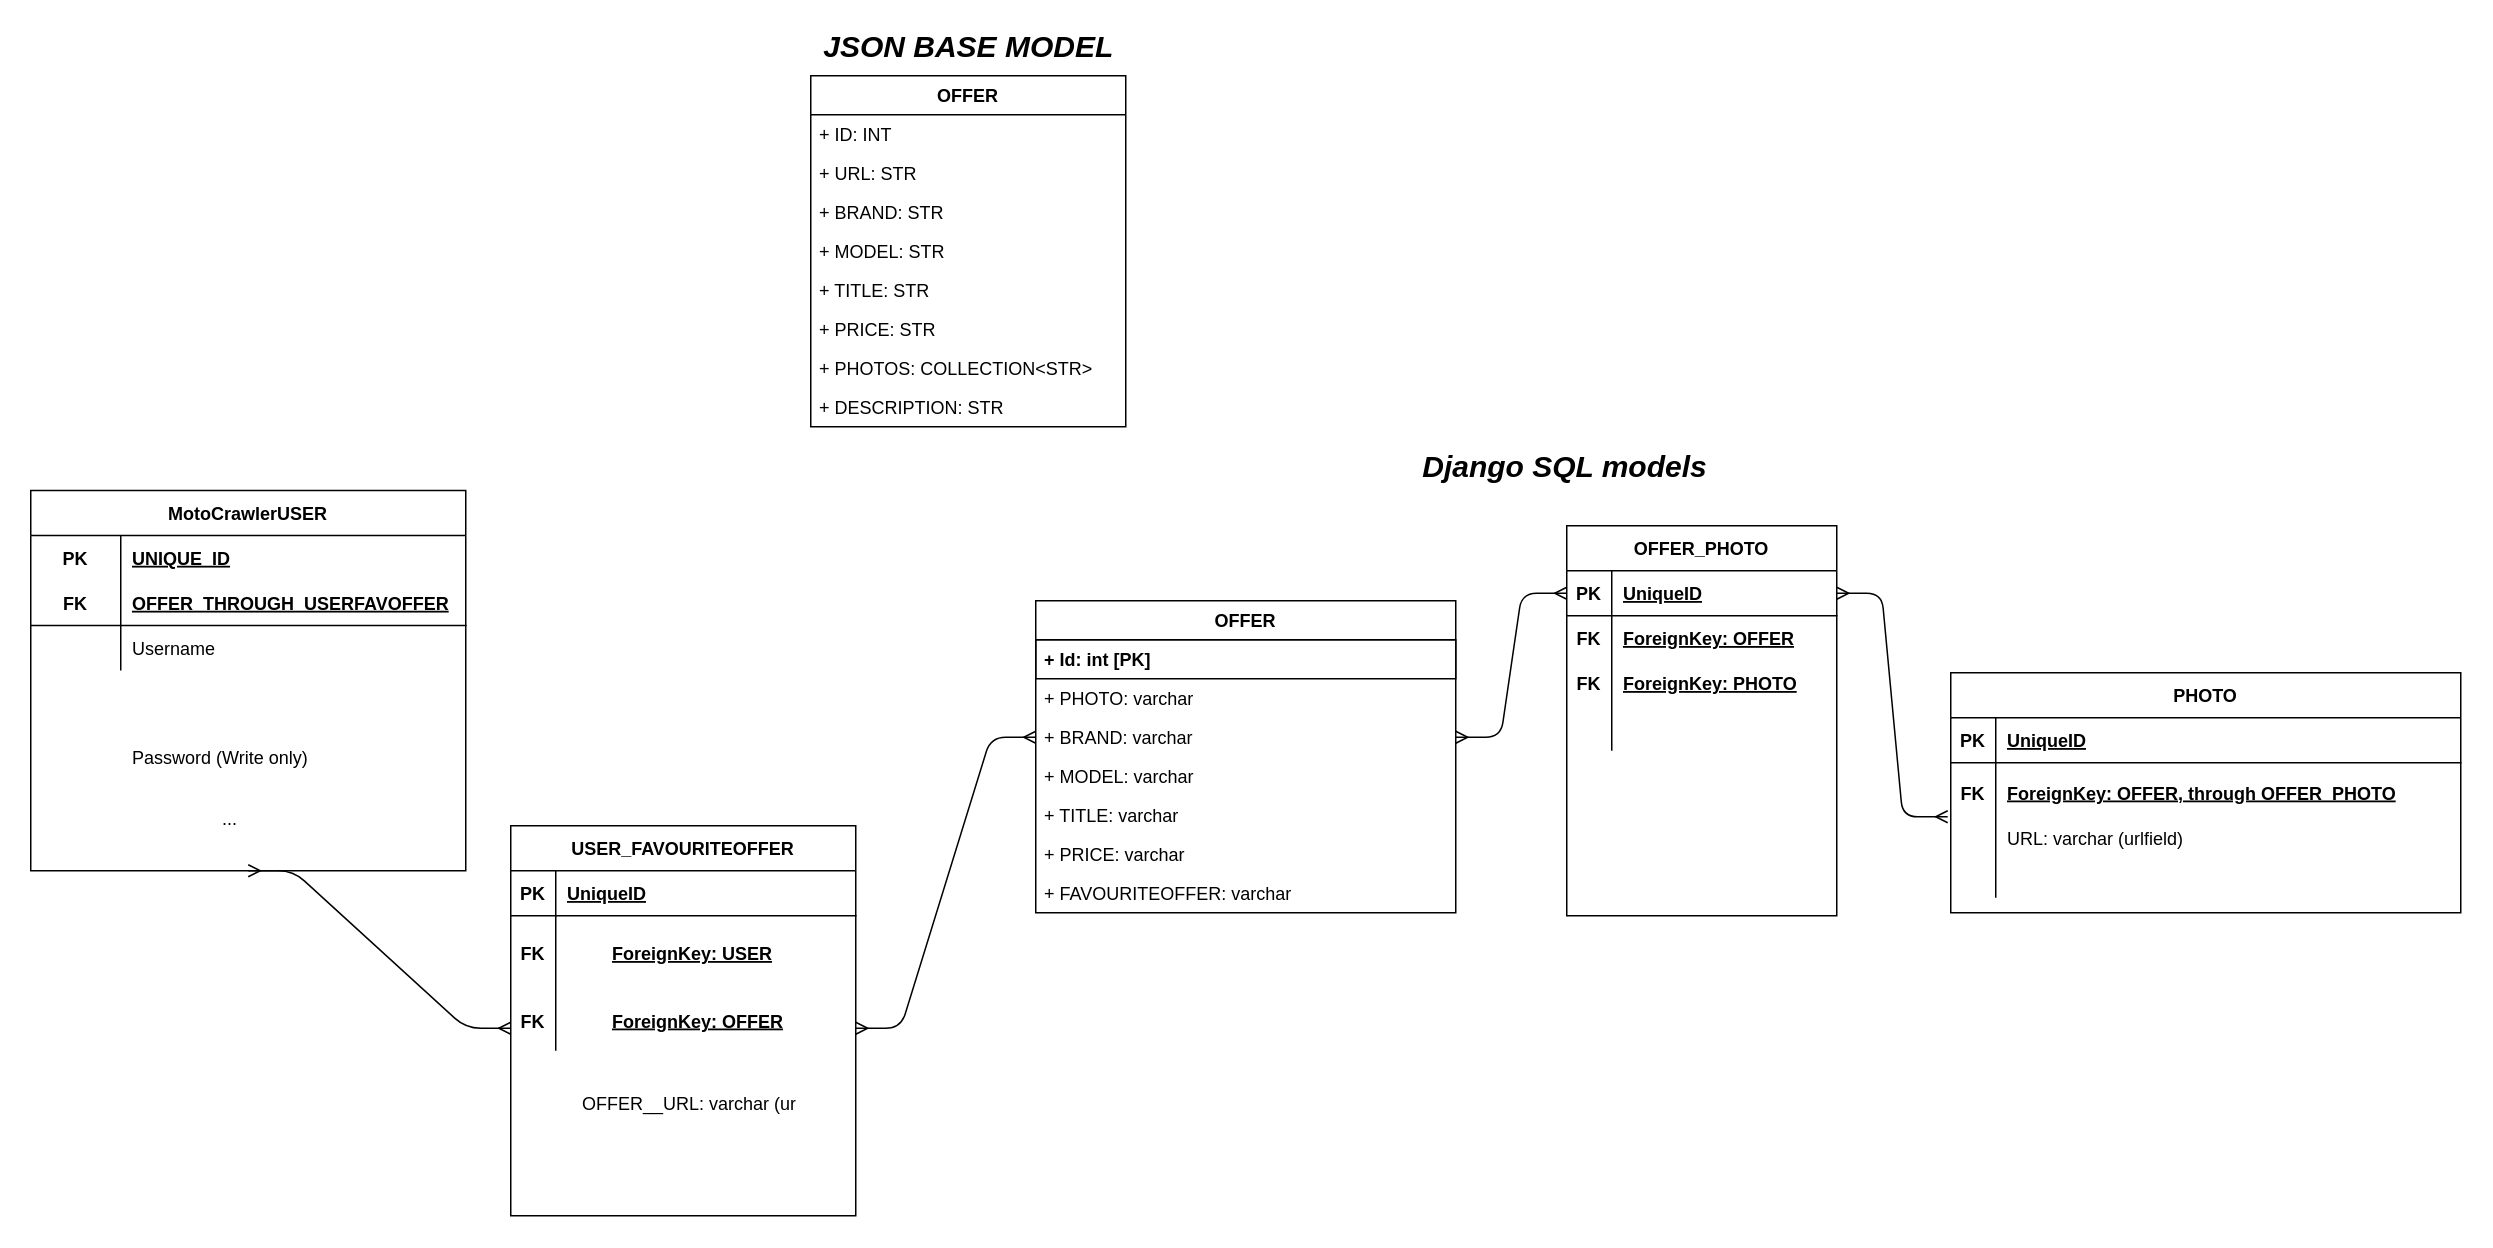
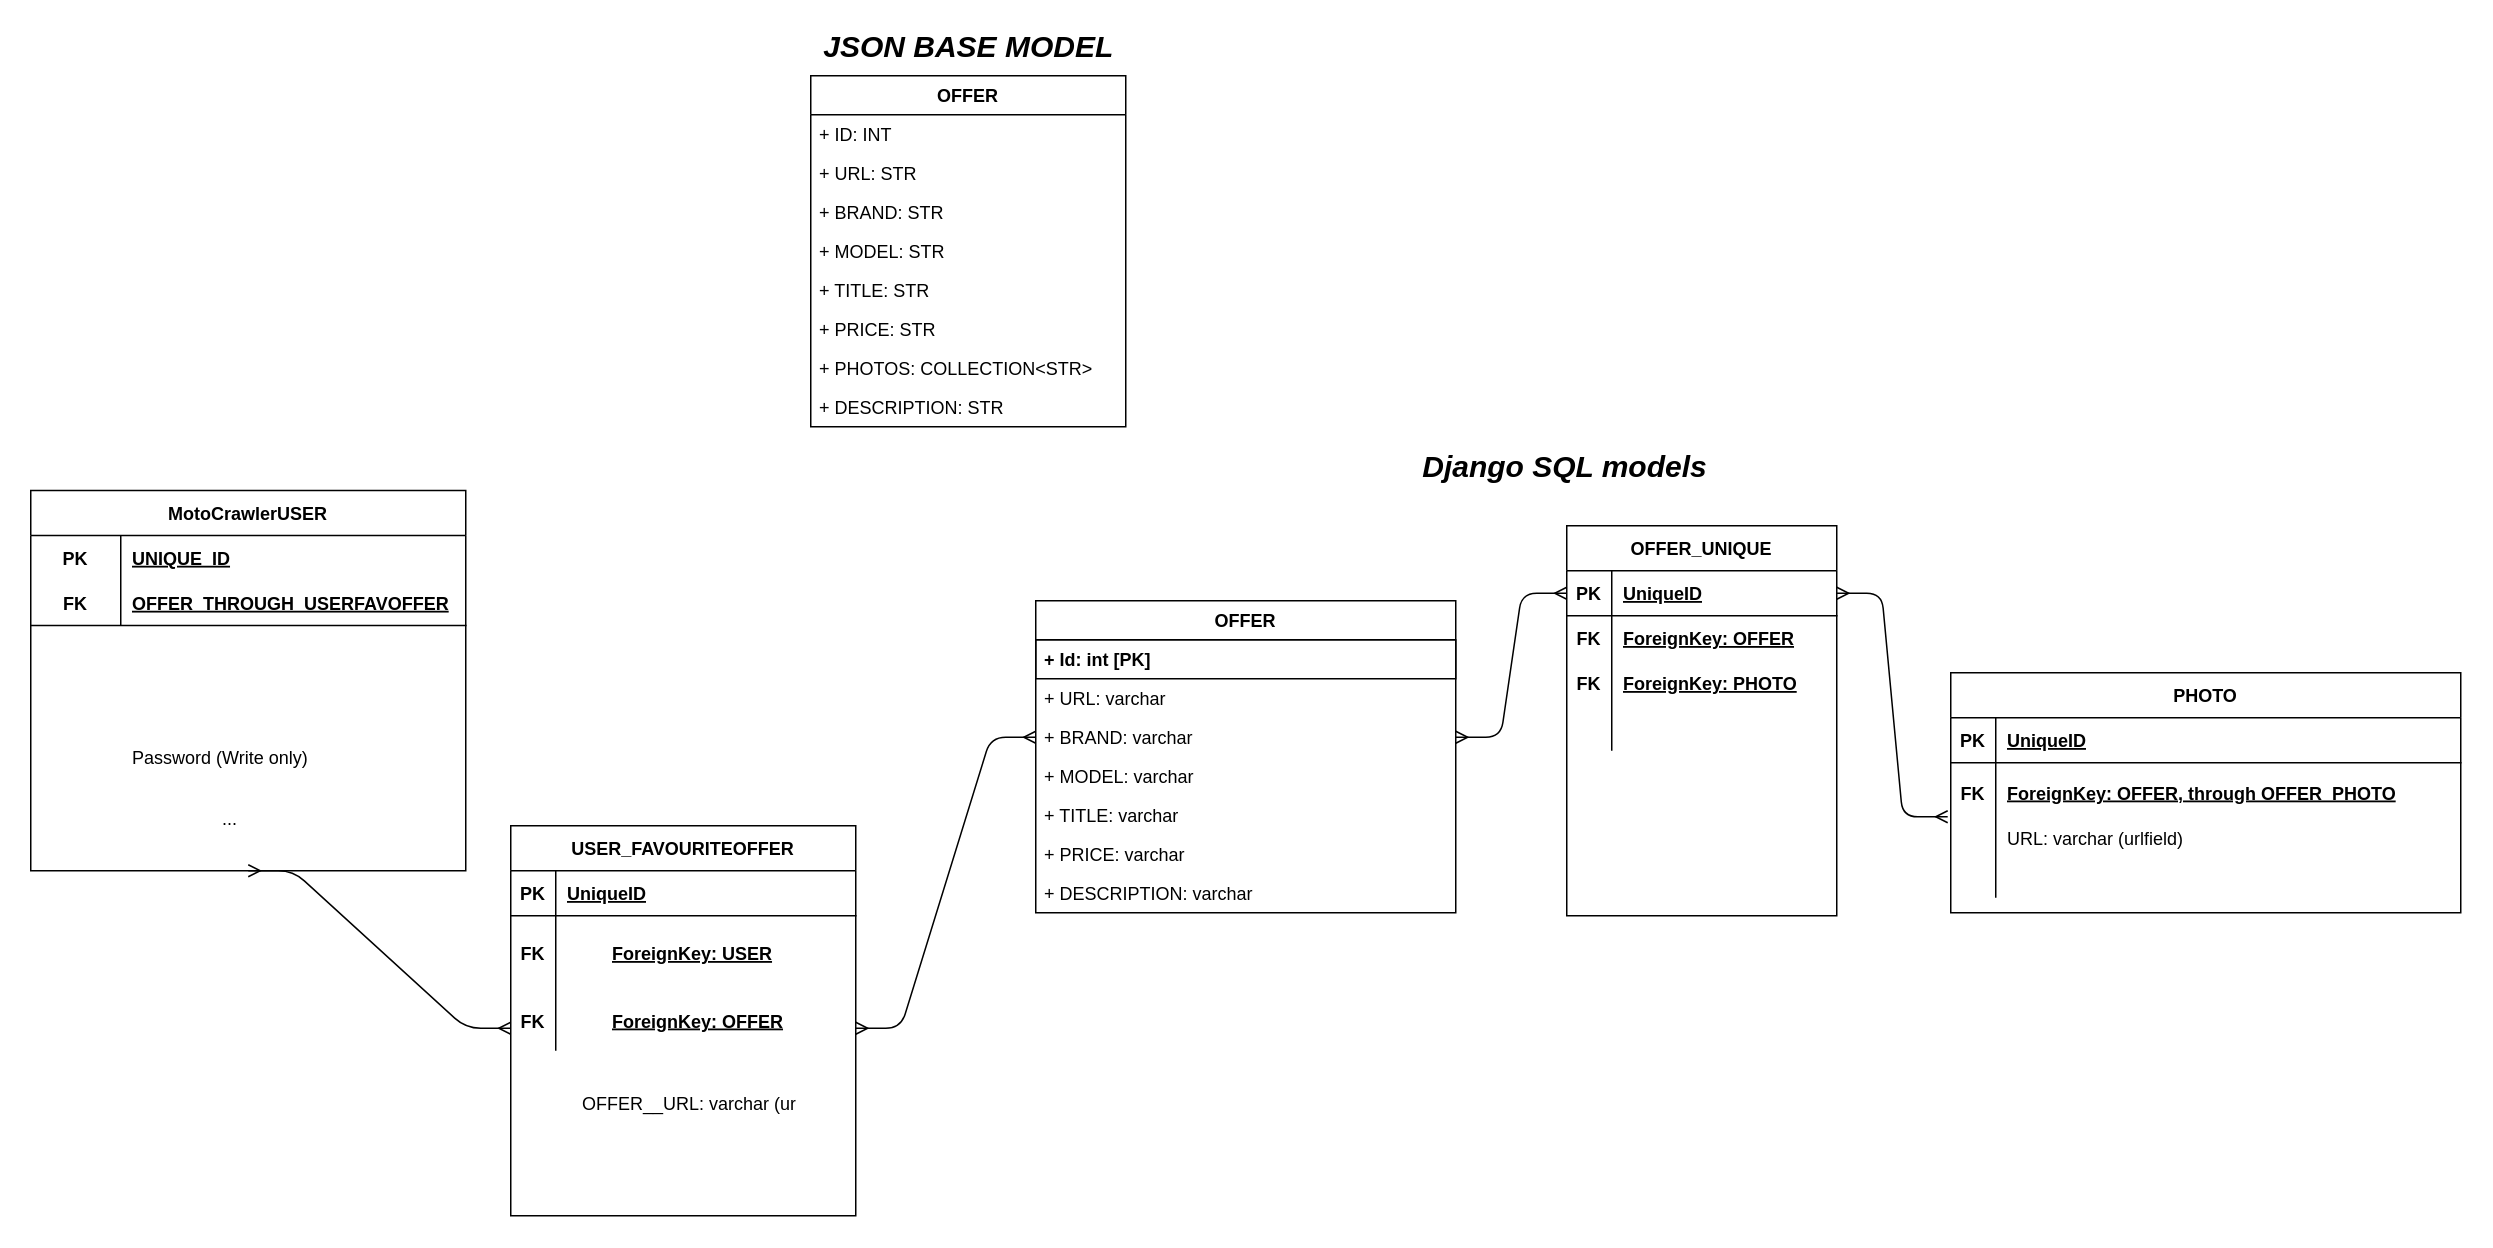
node "OFFER_PHOTO": label "OFFER_PHOTO" -> "OFFER_UNIQUE"
node "Username": removed
node "+ PHOTO: varchar": label "+ PHOTO: varchar" -> "+ URL: varchar"
node "+ FAVOURITEOFFER: varchar": label "+ FAVOURITEOFFER: varchar" -> "+ DESCRIPTION: varchar"
